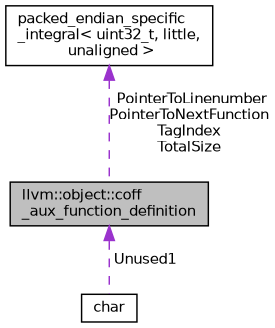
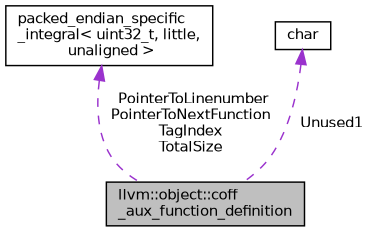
edge "char" -> "llvm::object::coff _aux_function_definition": reversed
